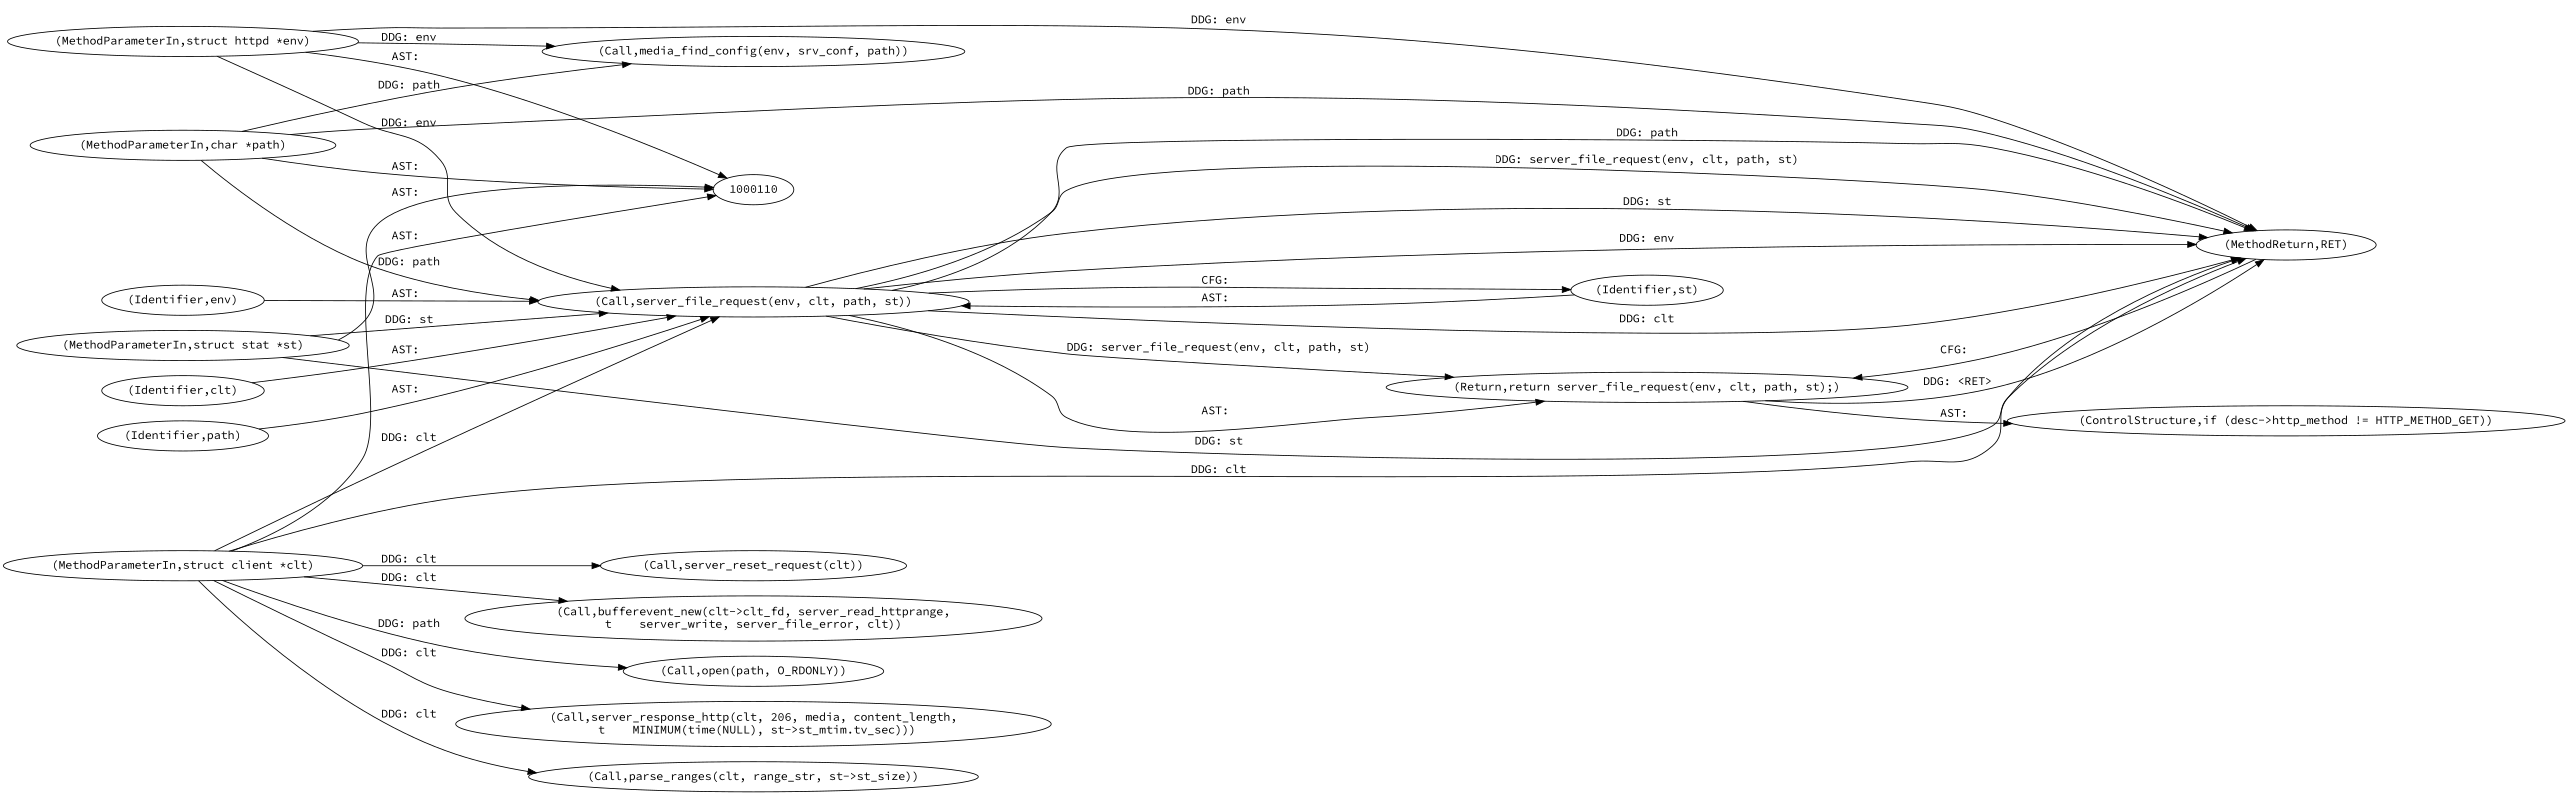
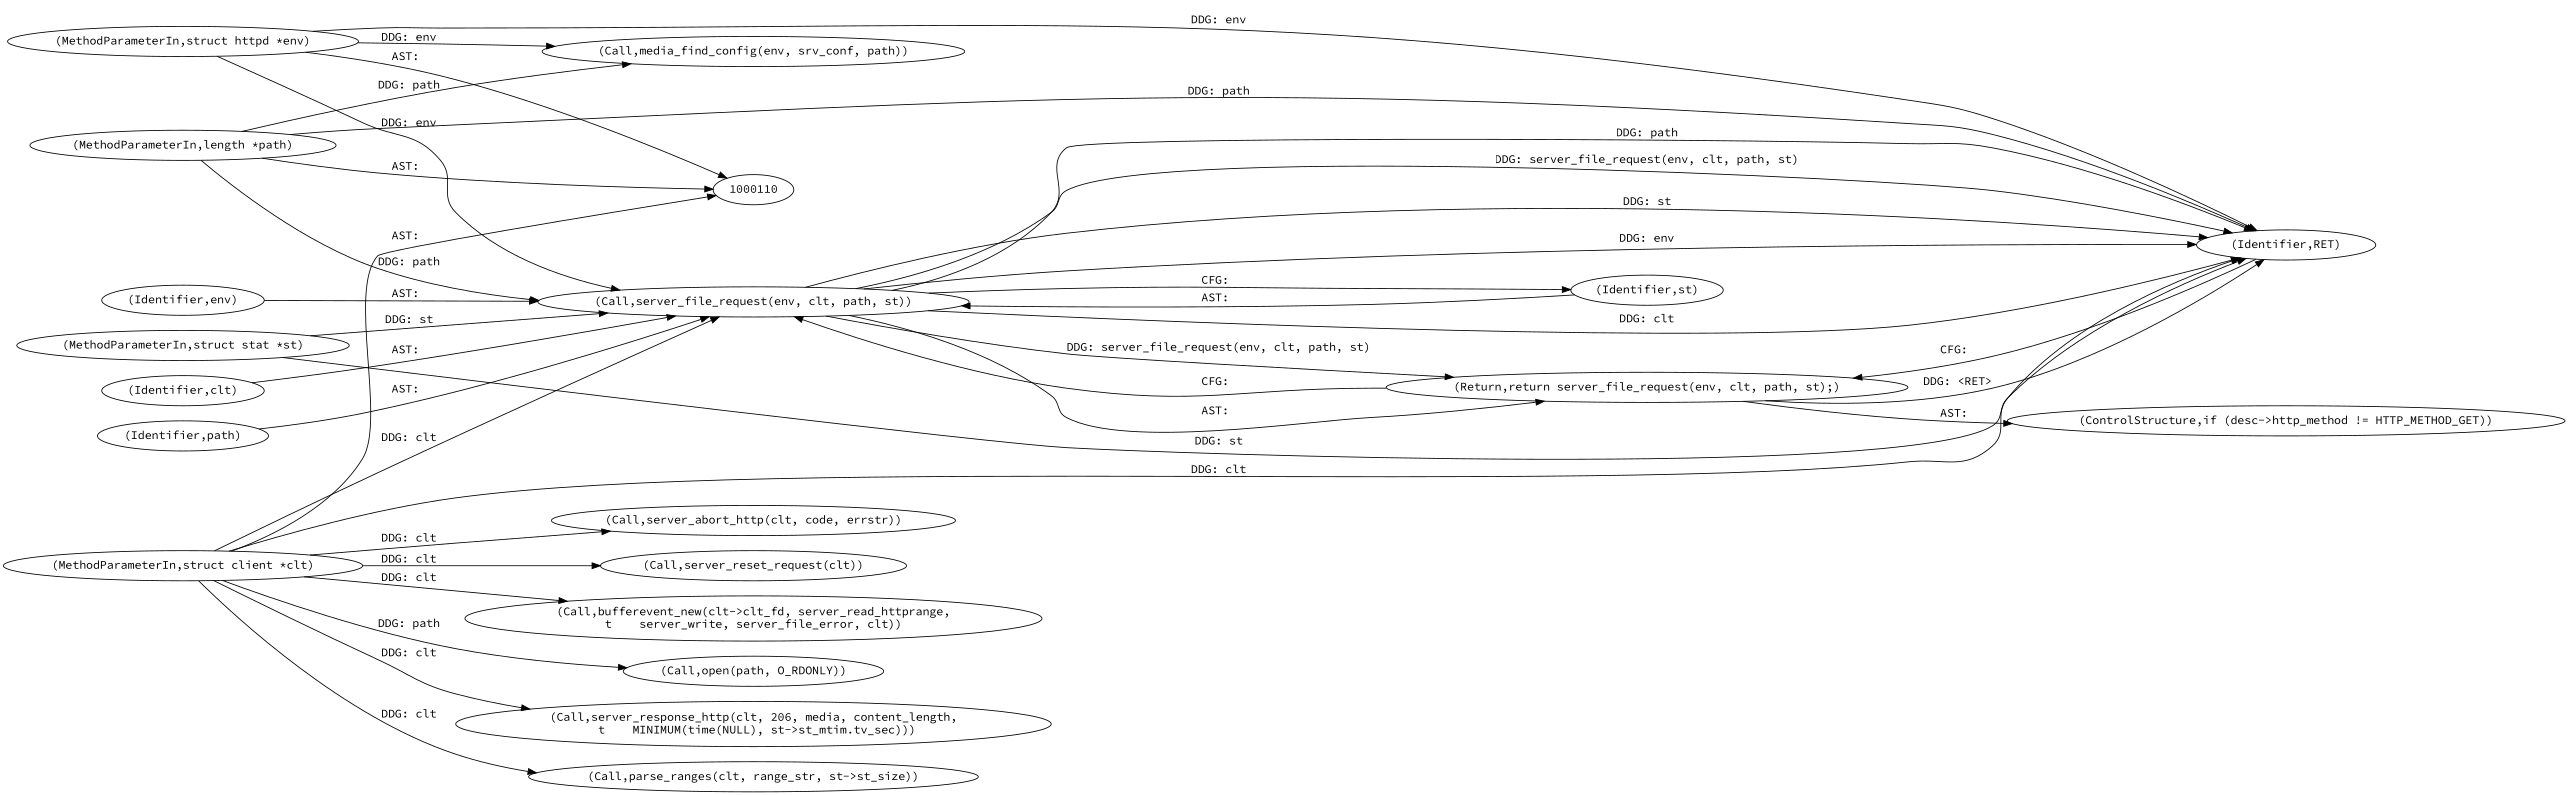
node "(MethodParameterIn,char *path)": label "(MethodParameterIn,char *path)" -> "(MethodParameterIn,length *path)"
edge "(MethodParameterIn,struct stat *st)" -> "1000110": removed, label "AST:"
node "(MethodReturn,RET)": label "(MethodReturn,RET)" -> "(Identifier,RET)"
edge "(Return,return server_file_request(env, clt, path, st);)" -> "(Call,server_file_request(env, clt, path, st))": added, label "CFG:"
node "(Call,server_abort_http(clt, code, errstr))": added
